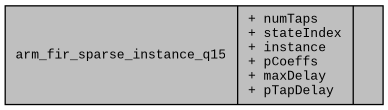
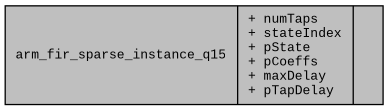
node "arm_fir_sparse_instance_q15": text "+ instance" -> "+ pState"
